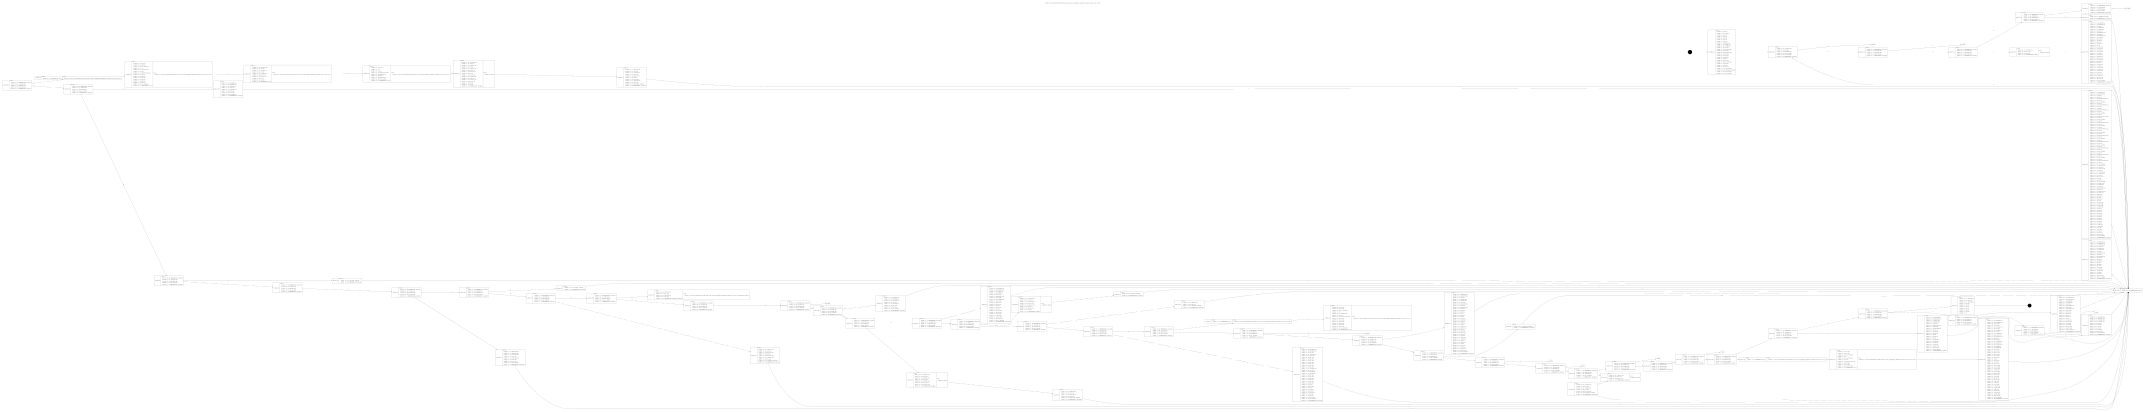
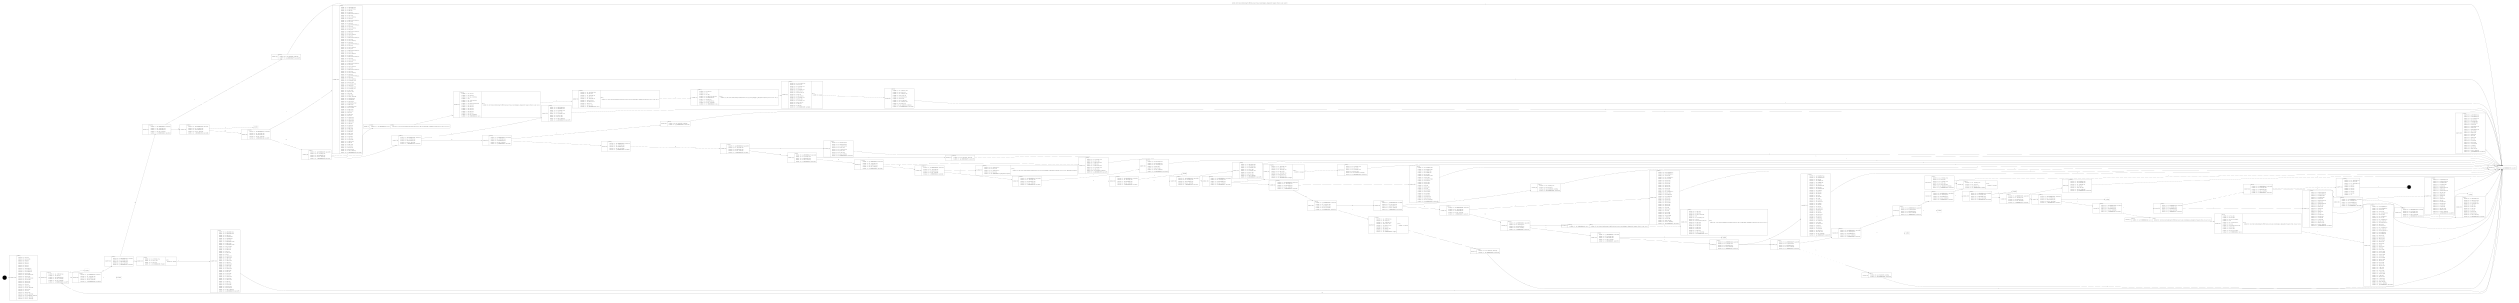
node "0x4019c4 [28]": added
node "0x401f83 [30]": added
node "0x401f19 [30]": added
